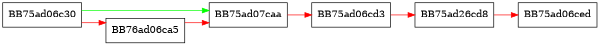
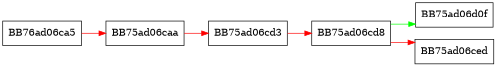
node "BB75ad06c30": removed
node "BB75ad07caa": label "BB75ad07caa" -> "BB75ad06caa"
node "BB75ad26cd8": label "BB75ad26cd8" -> "BB75ad06cd8"
node "BB75ad06d0f": added
